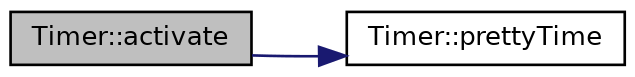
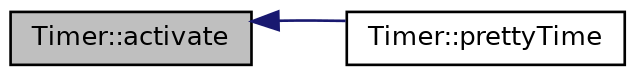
edge "Timer::activate" -> "Timer::prettyTime": reversed
